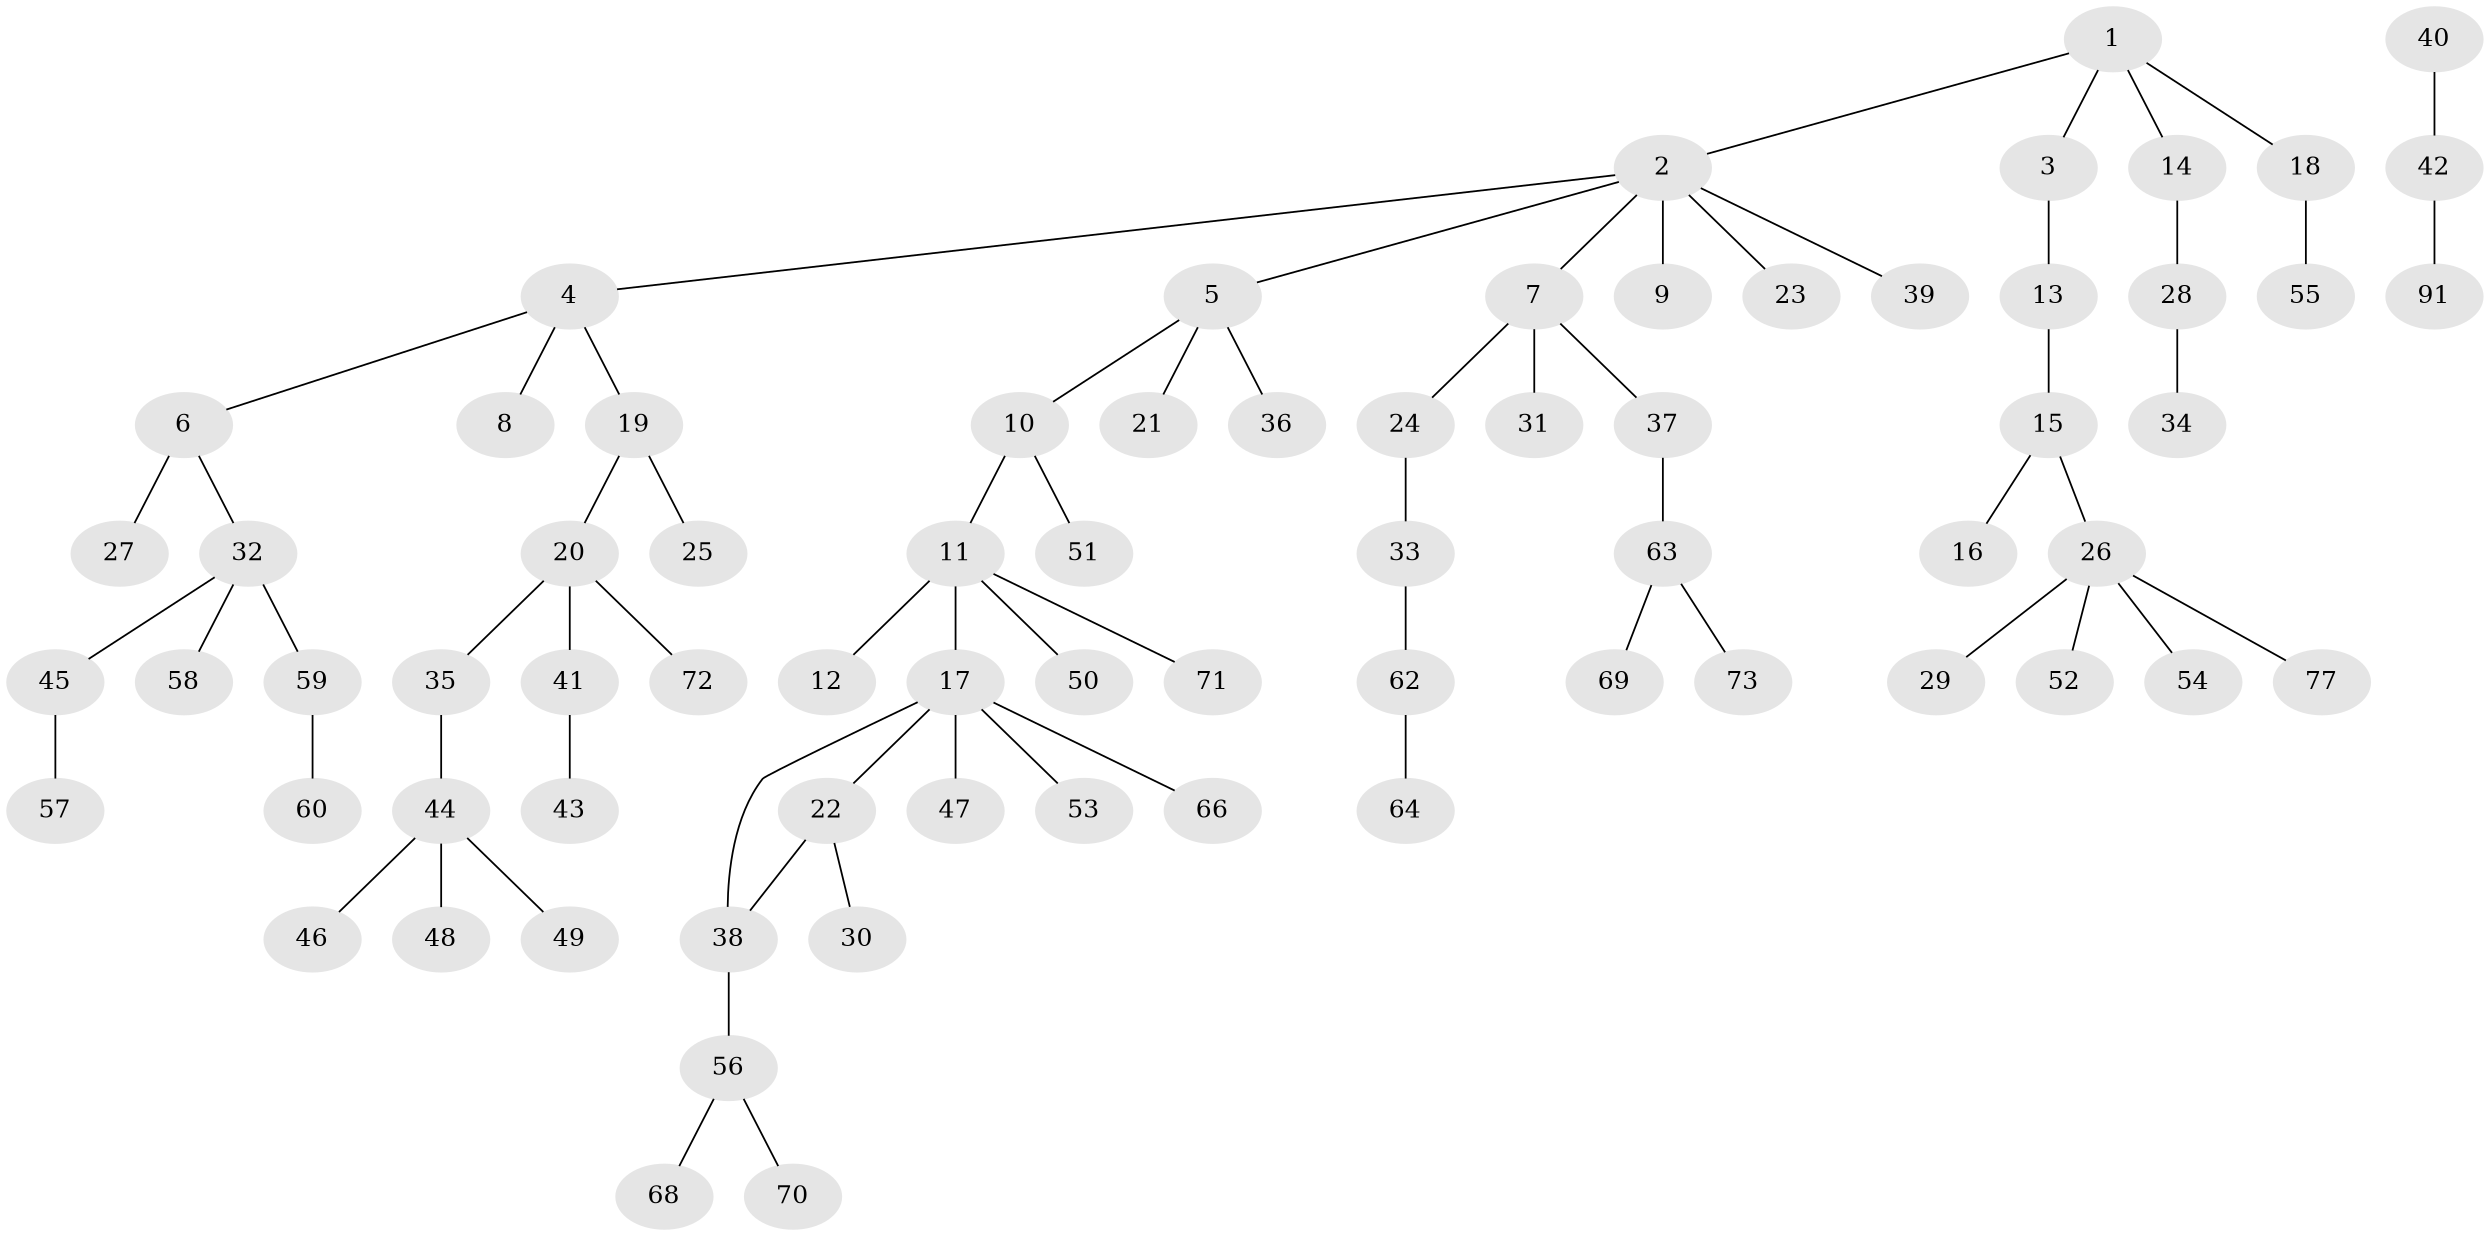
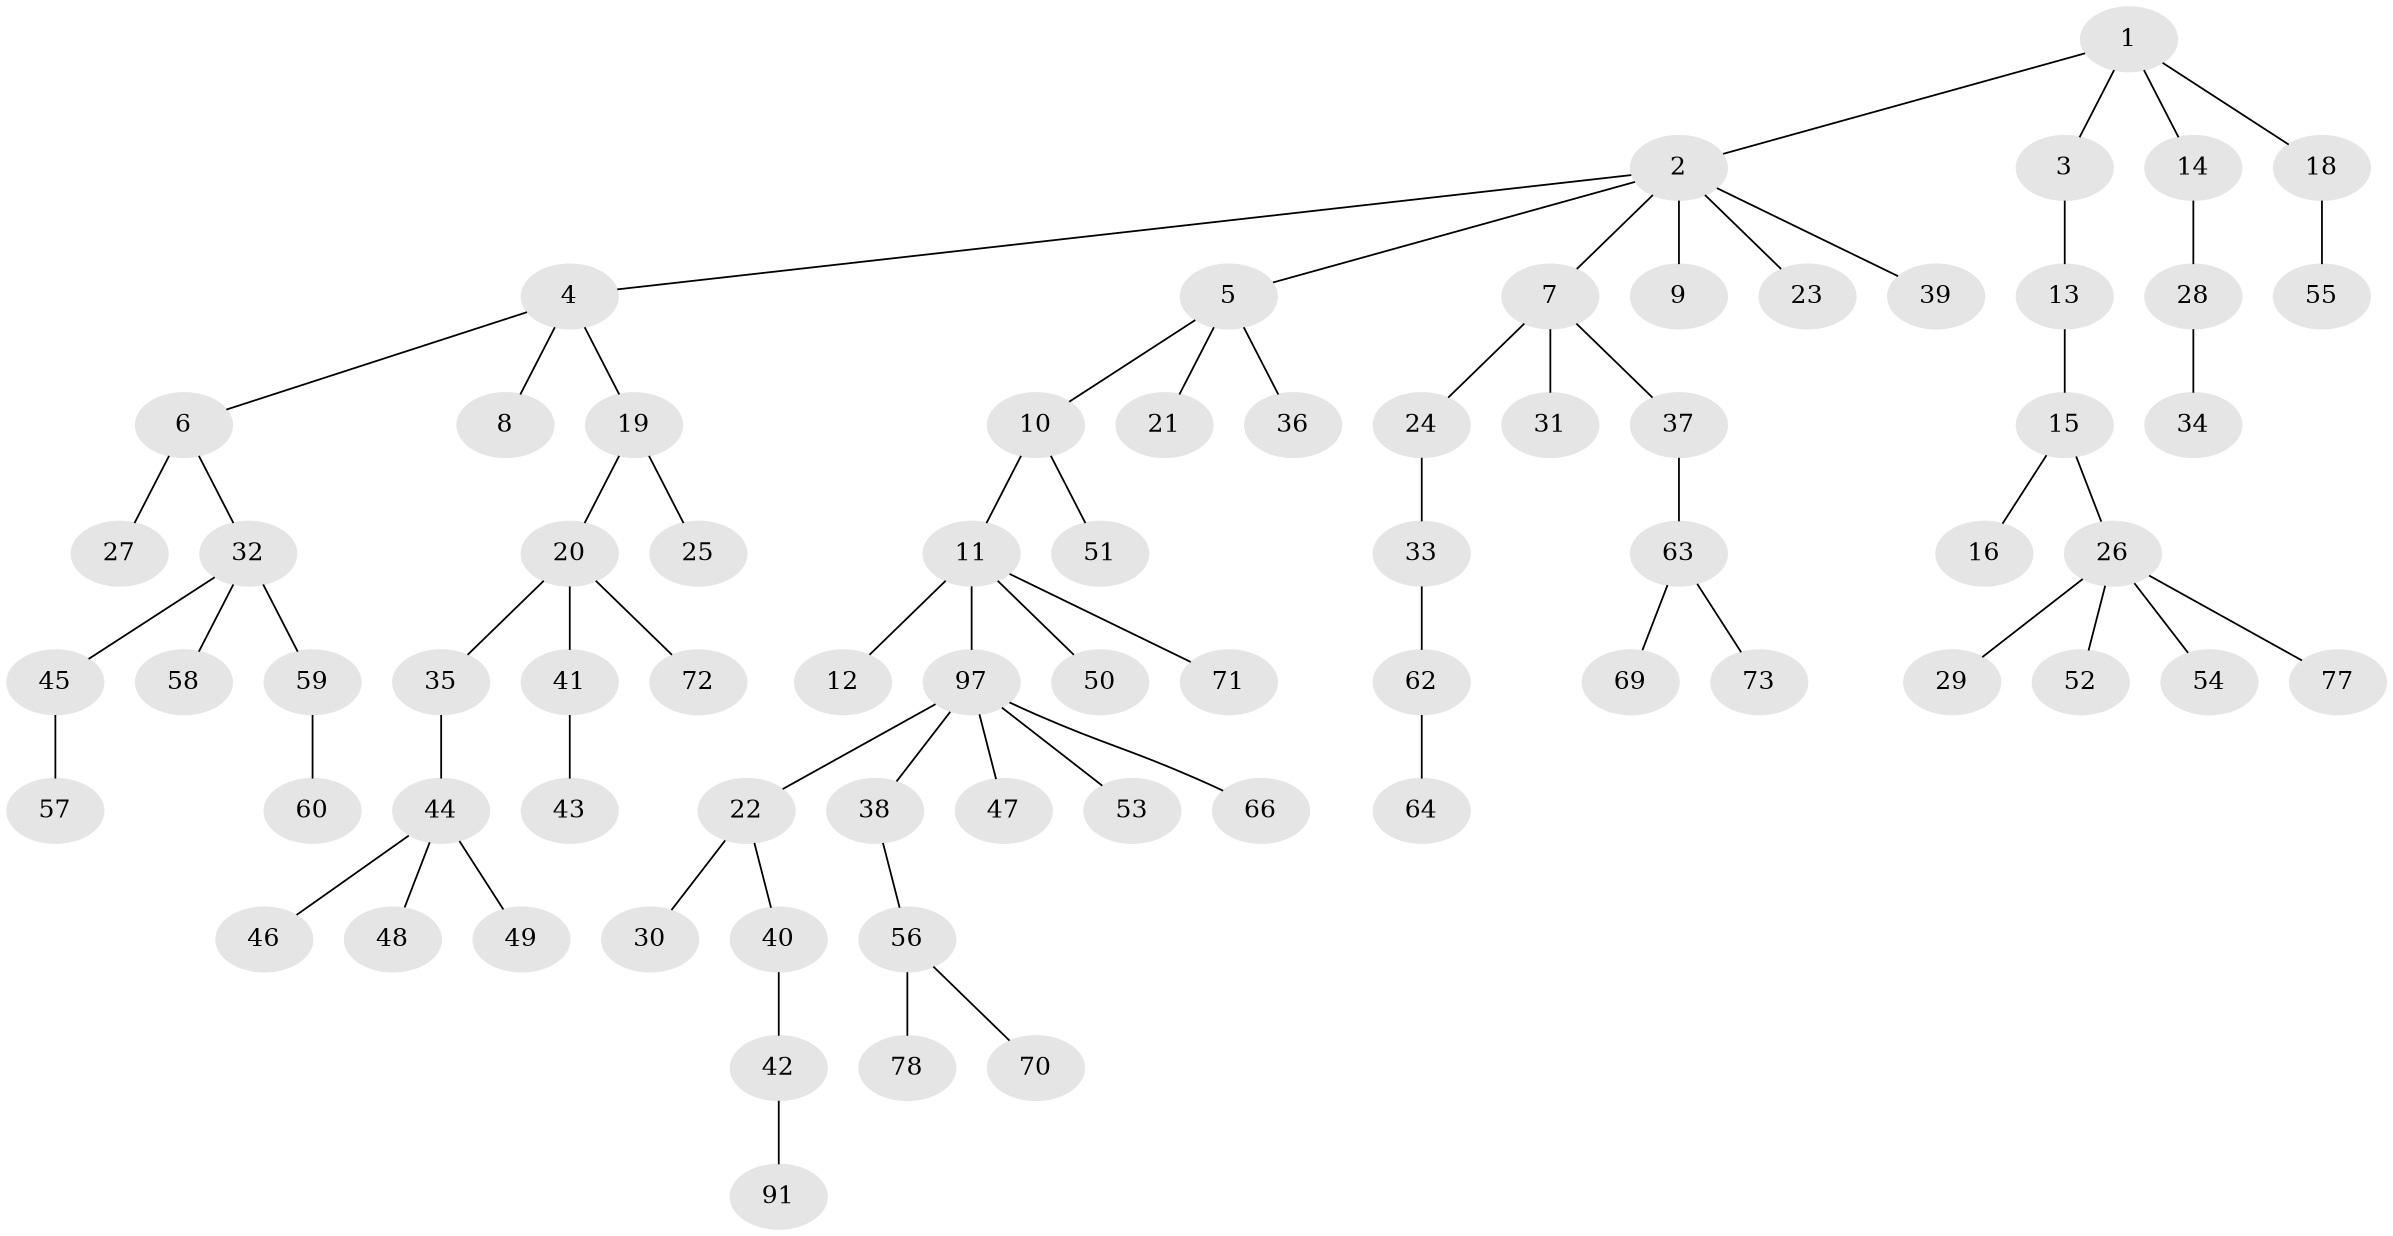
node "17": label "17" -> "97"
edge "22" -- "38": now "22" -- "40"
node "68": label "68" -> "78"
